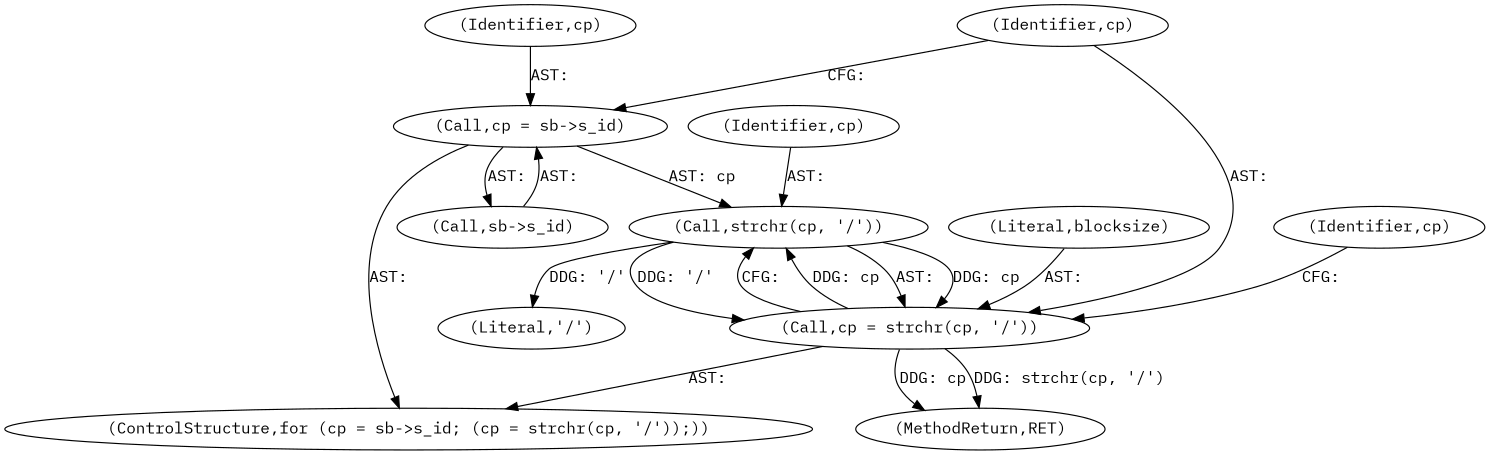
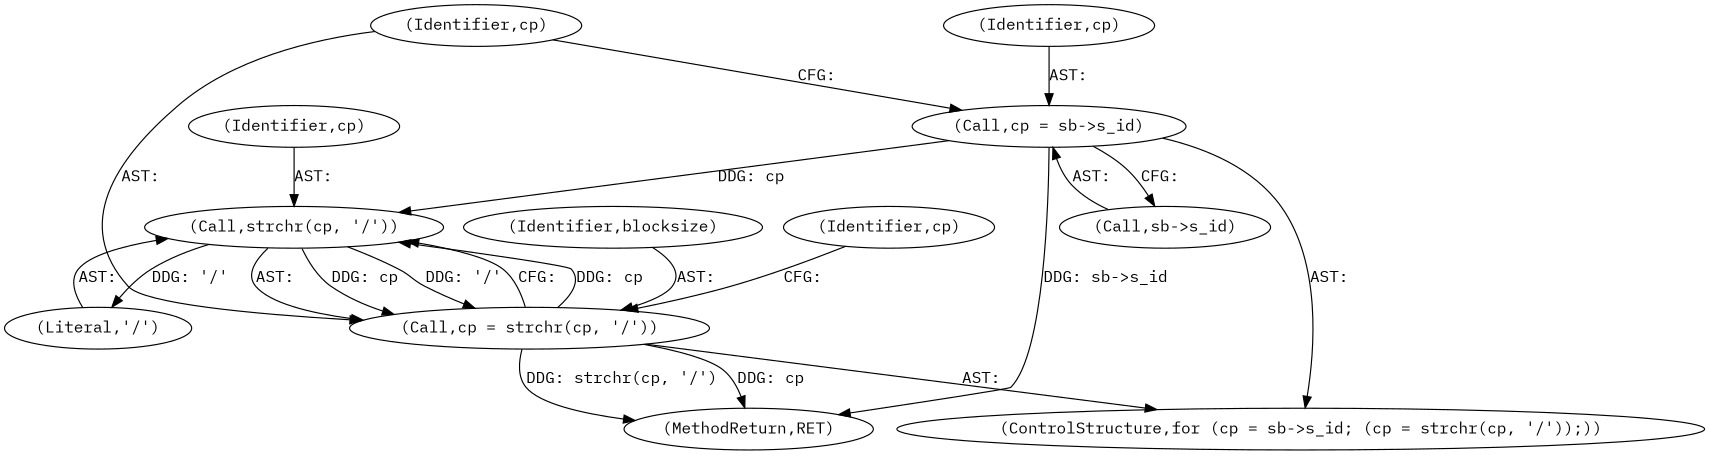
edge "(Call,cp = sb->s_id)" -> "(Call,sb->s_id)": label "AST: " -> "CFG: "
edge "(Call,cp = sb->s_id)" -> "(Call,strchr(cp, '/'))": label "AST: cp" -> "DDG: cp"
node "(Literal,blocksize)": label "(Literal,blocksize)" -> "(Identifier,blocksize)"
edge "(Literal,'/')" -> "(Call,strchr(cp, '/'))": added, label "AST:"
edge "(Call,cp = sb->s_id)" -> "(MethodReturn,RET)": added, label "DDG: sb->s_id"
